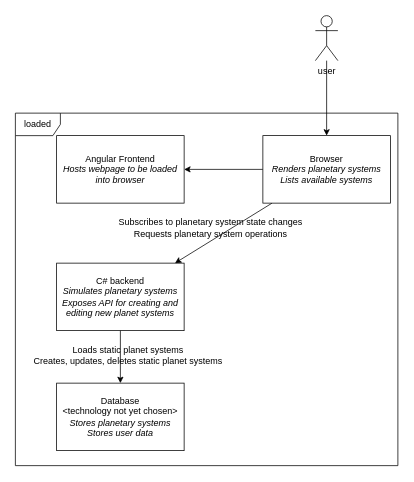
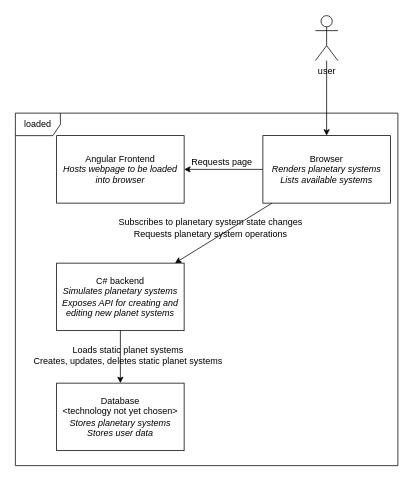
node "Requests page": added
